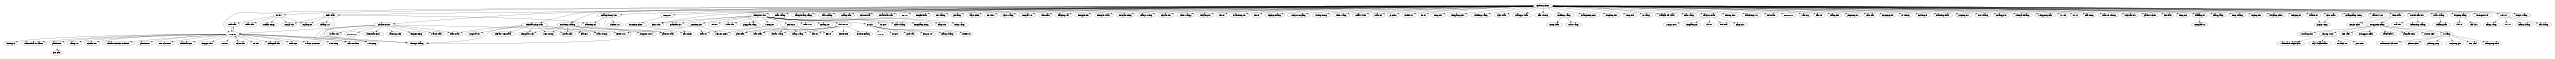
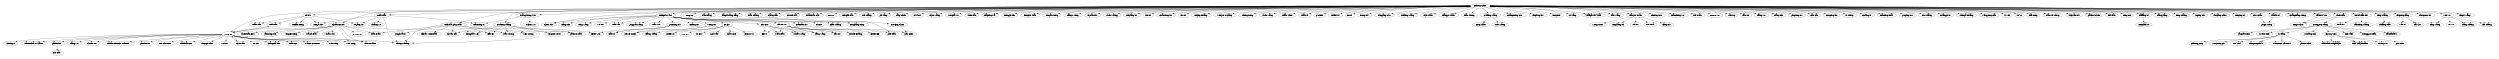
node "Xiang Wu": added
node "Miao Zhang": label "Miao Zhang" -> "Xing Zhang"
node "Chao Che": added
